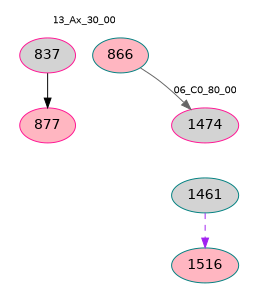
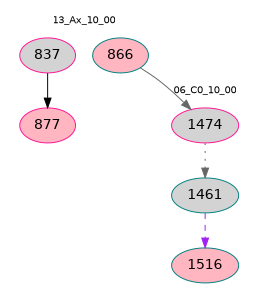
cluster "13_Ax_30_00": label "13_Ax_30_00" -> "13_Ax_10_00"
cluster "06_C0_80_00": label "06_C0_80_00" -> "06_C0_10_00"
edge "1474" -> "1461": added
